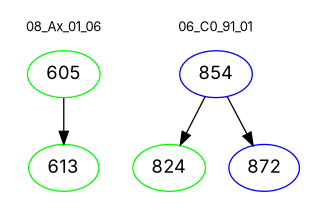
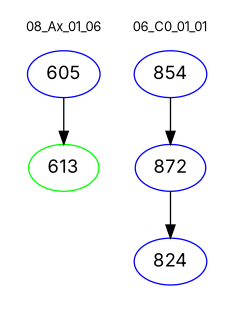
cluster "06_C0_91_01": label "06_C0_91_01" -> "06_C0_01_01"
node "605": color green -> blue
edge "854" -> "824": now "872" -> "824"
node "824": color green -> blue
